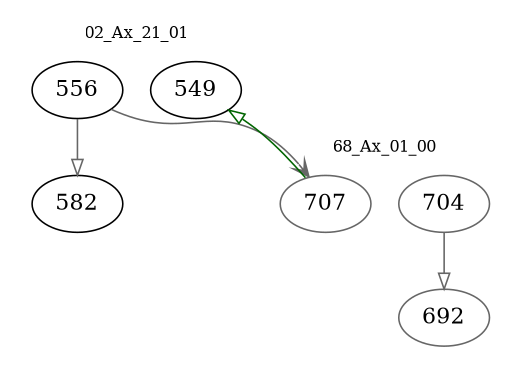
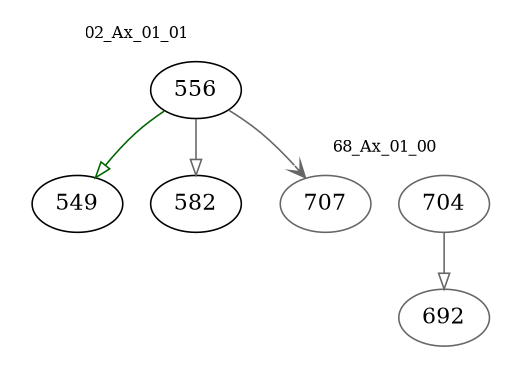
cluster "02_Ax_21_01": label "02_Ax_21_01" -> "02_Ax_01_01"
edge "707" -> "549": now "556" -> "549"
